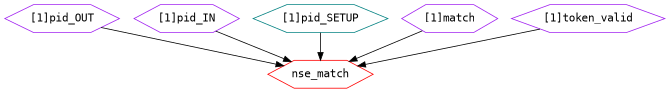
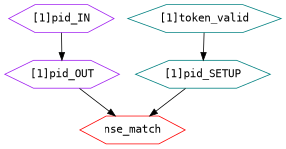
node "[1]match": removed
node "[1]token_valid": color purple -> teal
edge "[1]pid_IN" -> "nse_match": now "[1]pid_IN" -> "[1]pid_OUT"
edge "[1]token_valid" -> "nse_match": now "[1]token_valid" -> "[1]pid_SETUP"
